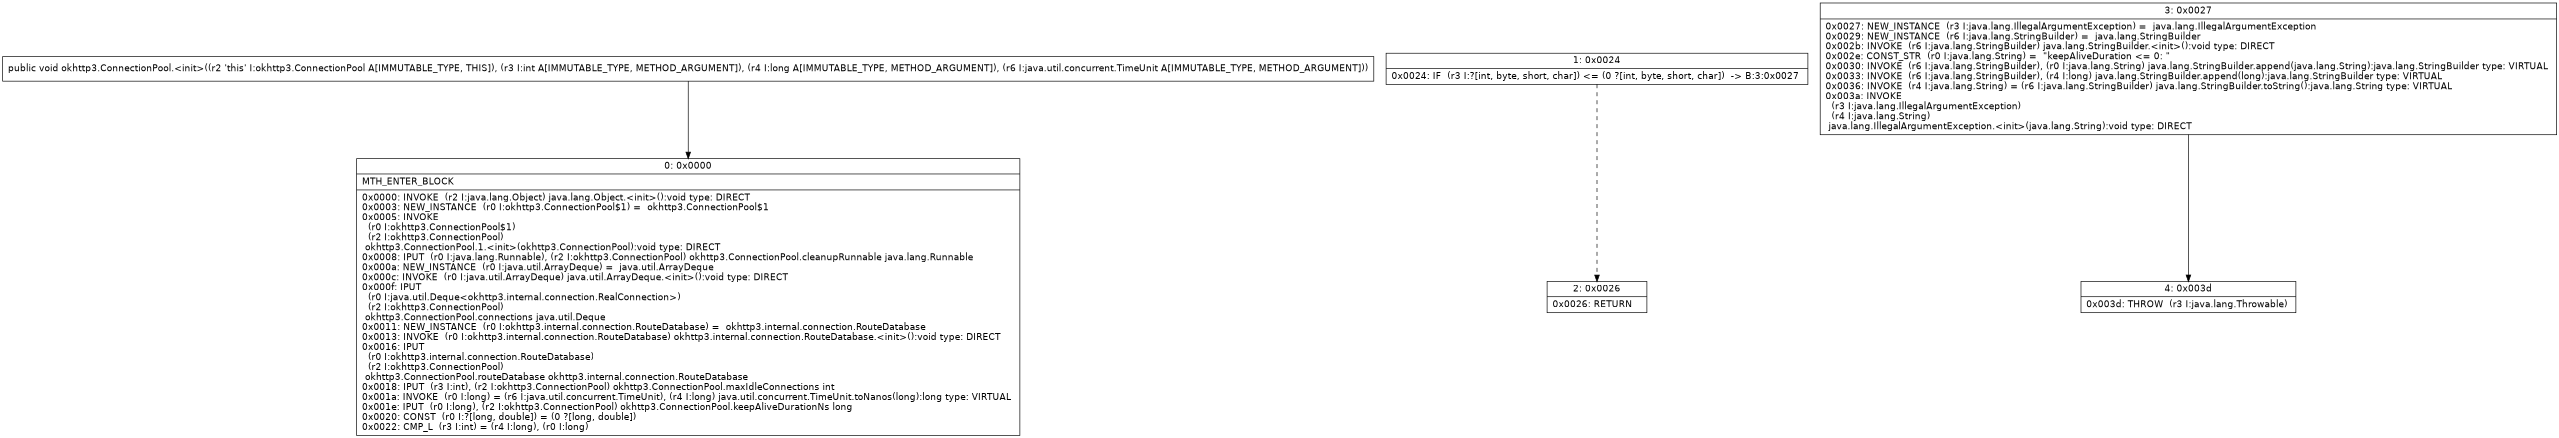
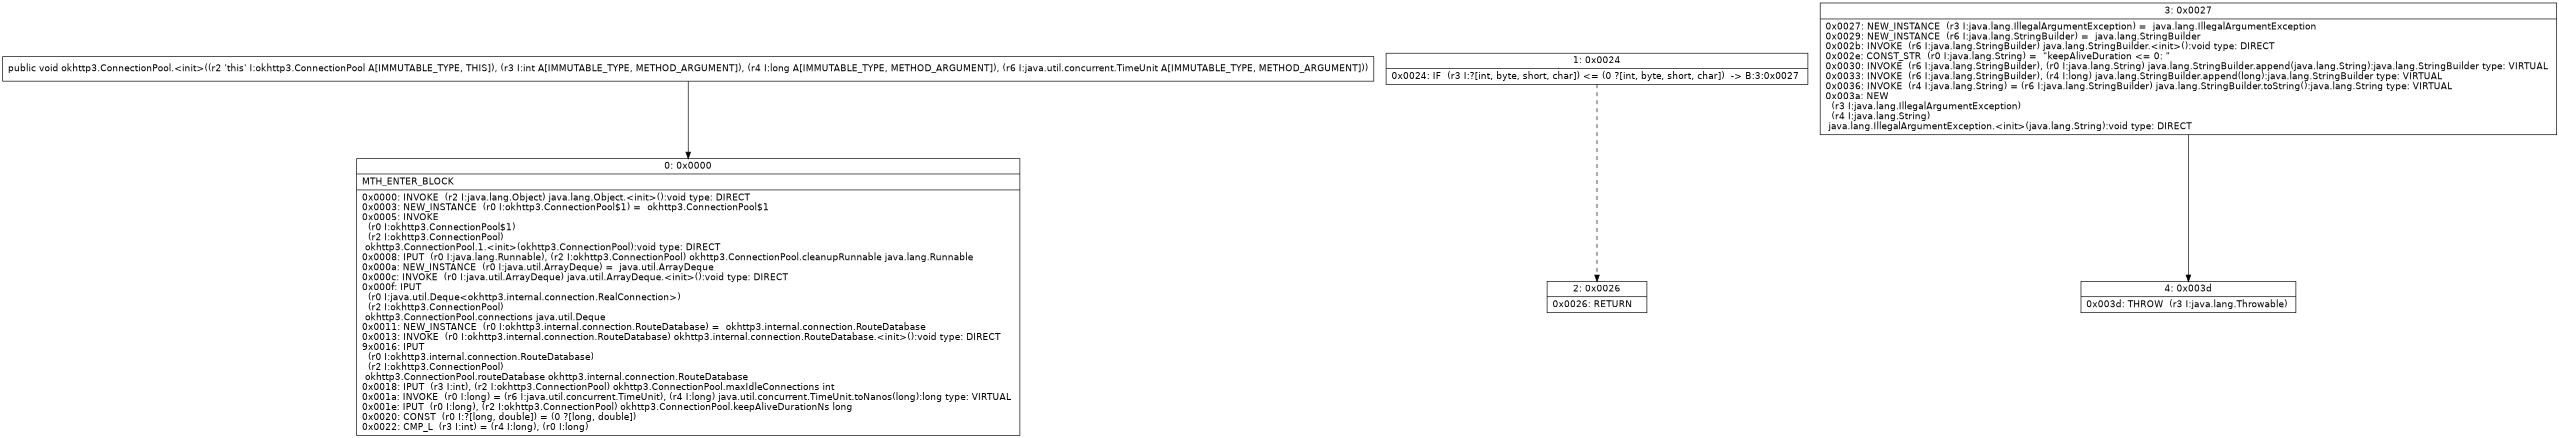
node "3: 0x0027": text "0x003a: INVOKE" -> "0x003a: NEW"
node "0: 0x0000": text "0x0016: IPUT" -> "9x0016: IPUT"
